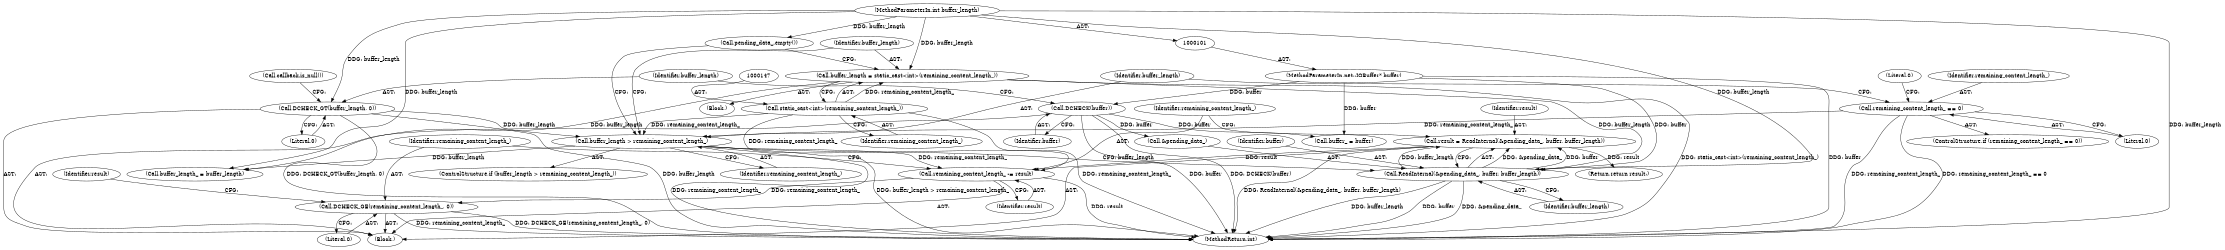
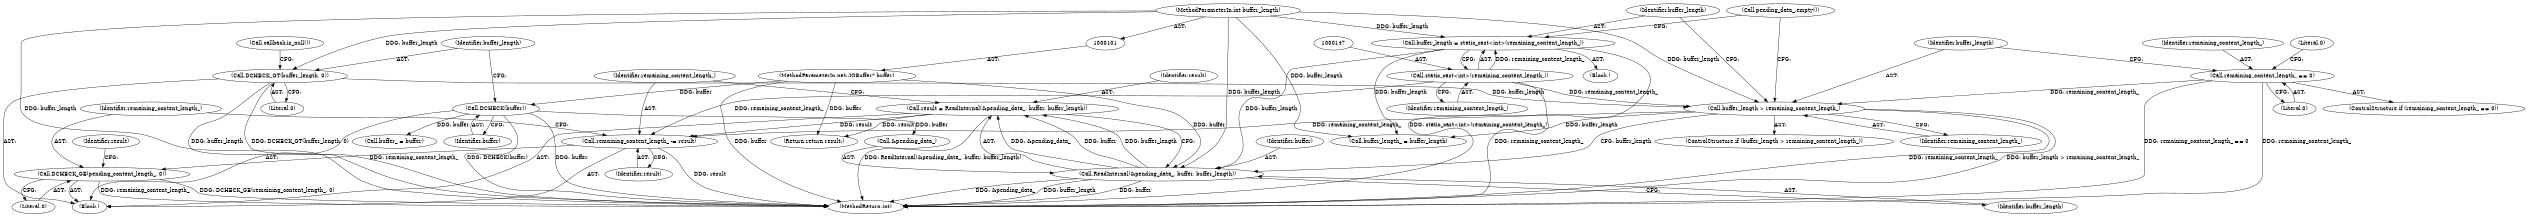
edge "(MethodParameterIn,int buffer_length)" -> "(Call,pending_data_.empty())": now "(MethodParameterIn,int buffer_length)" -> "(Call,buffer_length > remaining_content_length_)"
edge "(MethodParameterIn,net::IOBuffer* buffer)" -> "(Call,buffer_ = buffer)": now "(MethodParameterIn,net::IOBuffer* buffer)" -> "(Return,return result;)"
node "(Call,DCHECK_GE(remaining_content_length_, 0))": label "(Call,DCHECK_GE(remaining_content_length_, 0))" -> "(Call,DCHECK_GE(pending_content_length_, 0))"
